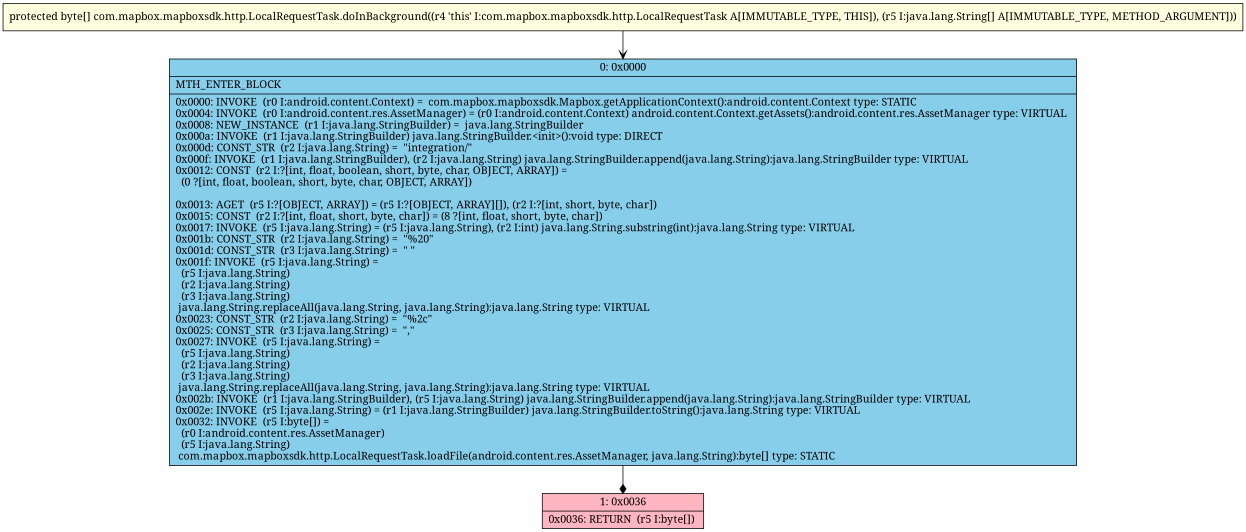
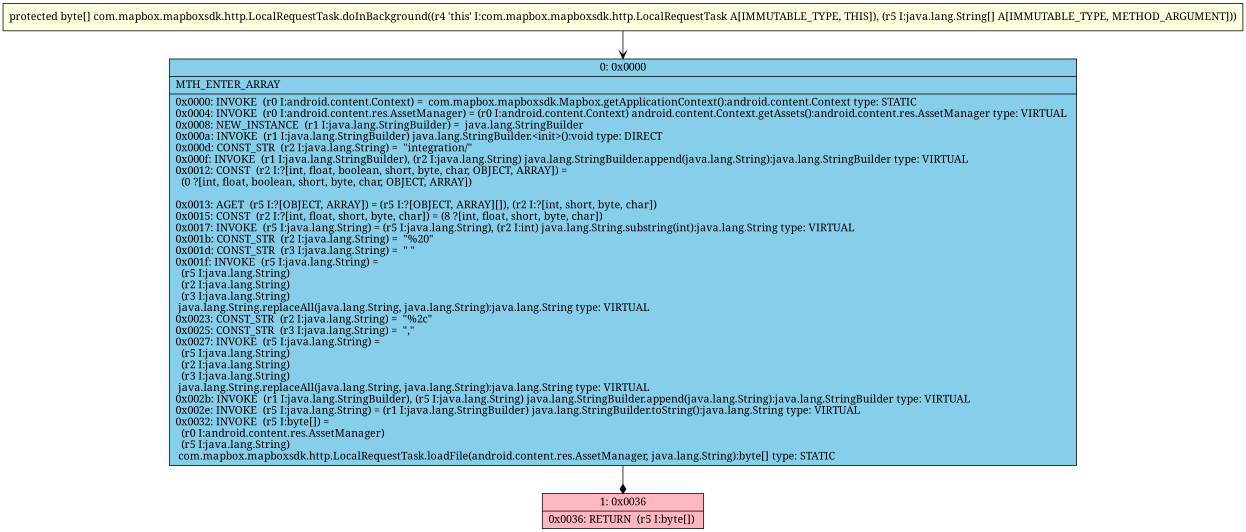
node "0: 0x0000": text "MTH_ENTER_BLOCK" -> "MTH_ENTER_ARRAY"
